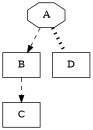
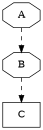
node "B": shape box -> octagon
node "D": removed
